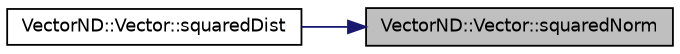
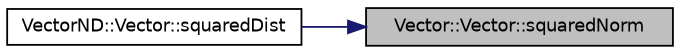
node "VectorND::Vector::squaredNorm": label "VectorND::Vector::squaredNorm" -> "Vector::Vector::squaredNorm"
